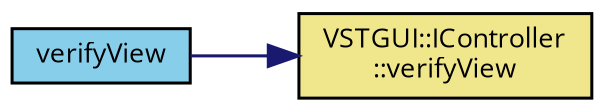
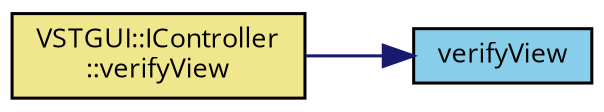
edge "verifyView" -> "VSTGUI::IController ::verifyView": reversed
